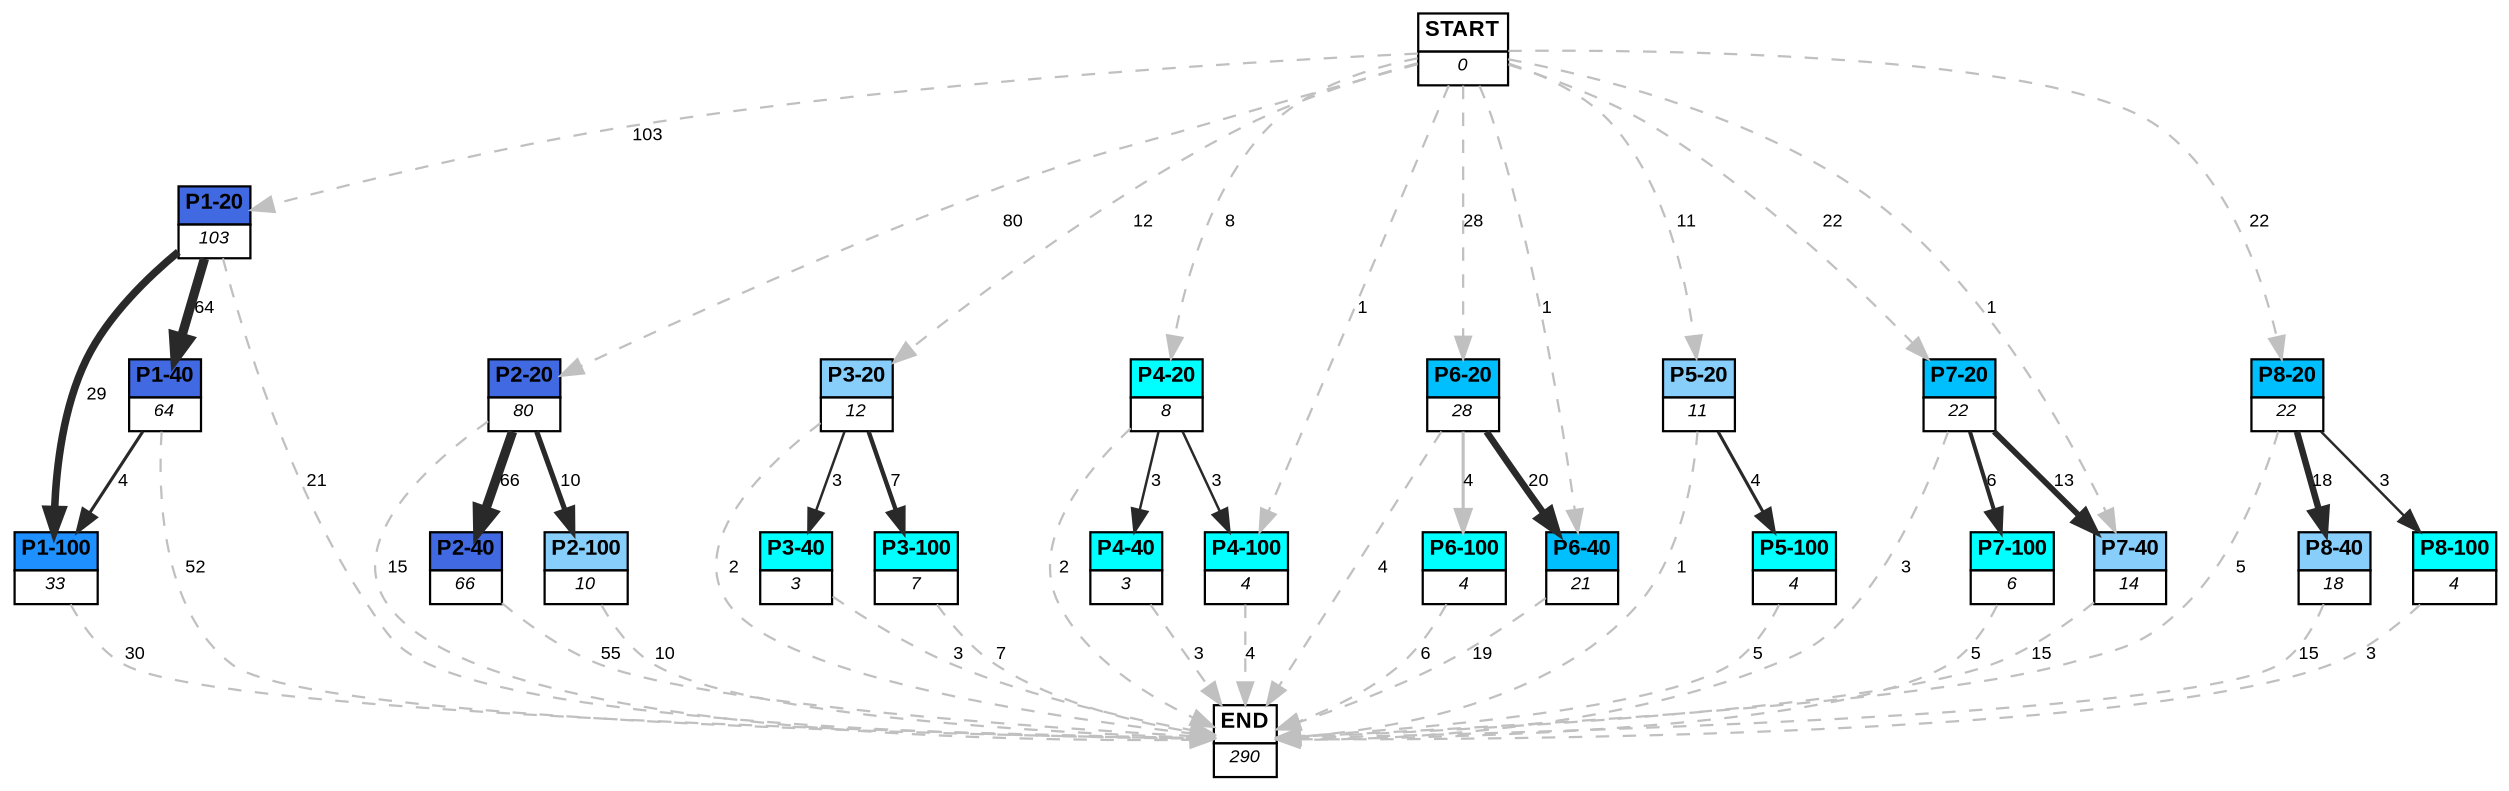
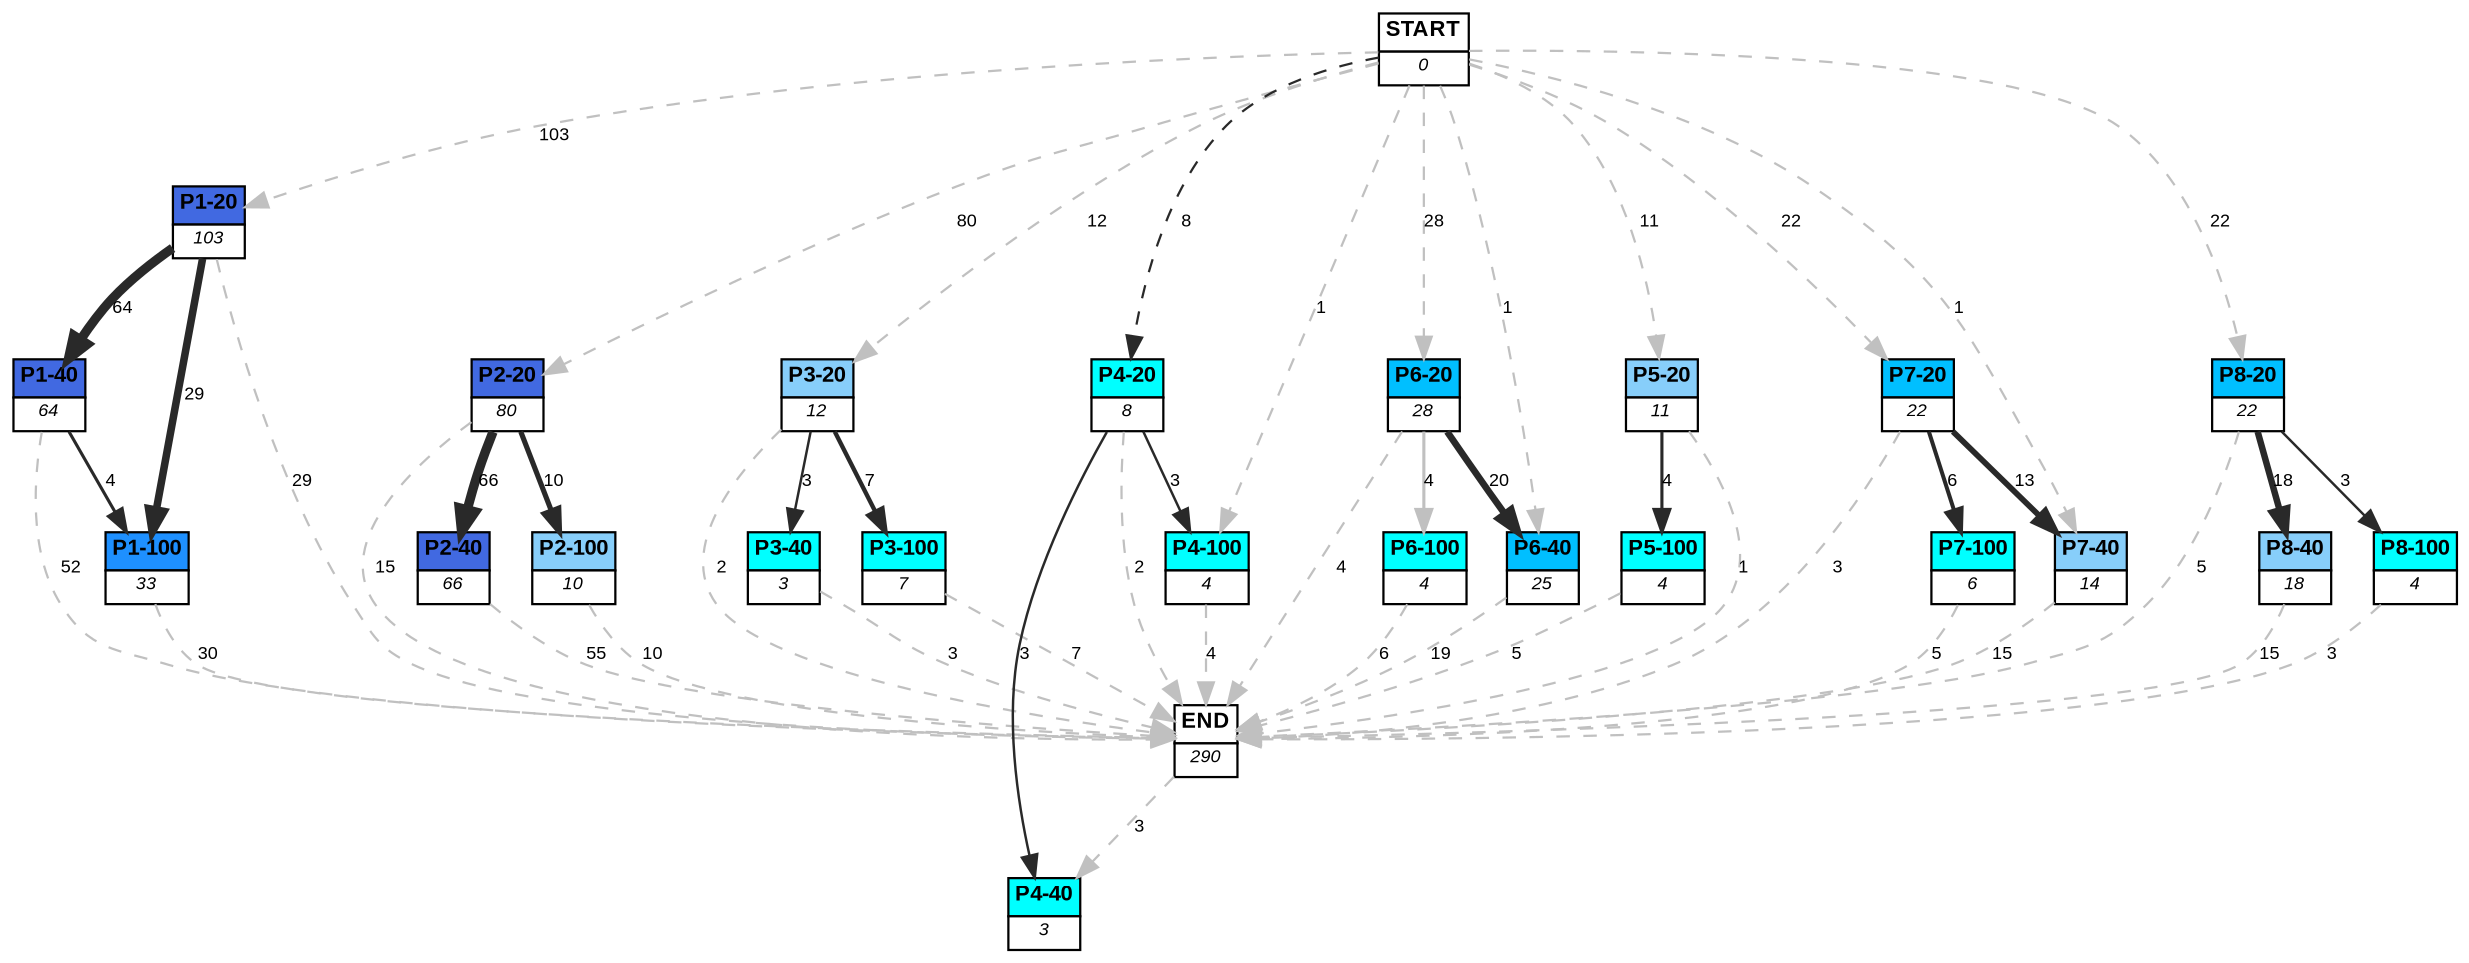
edge "START" -> "P4-20": color grey -> grey16
edge "P1-20" -> "END": label "21" -> "29"
node "P6-40": text "21" -> "25"
edge "P4-40" -> "END": reversed
